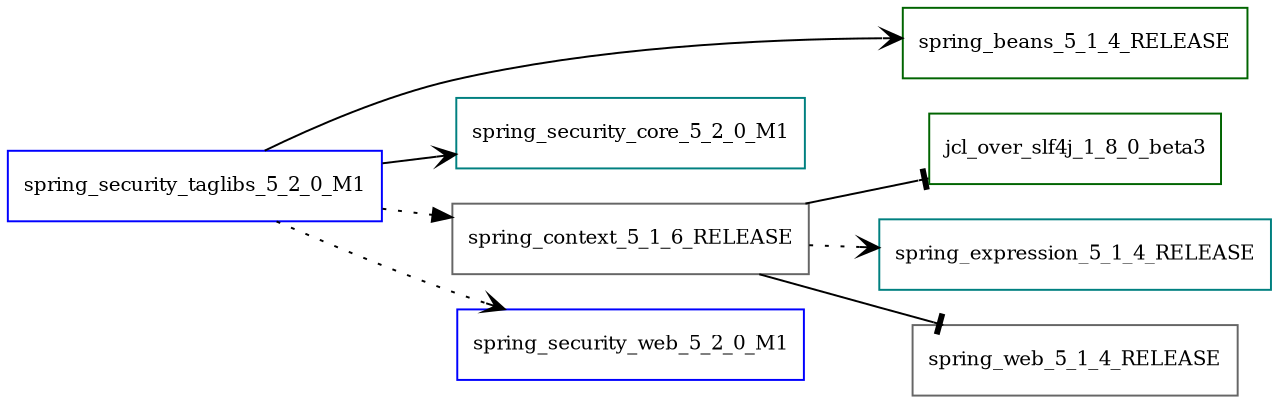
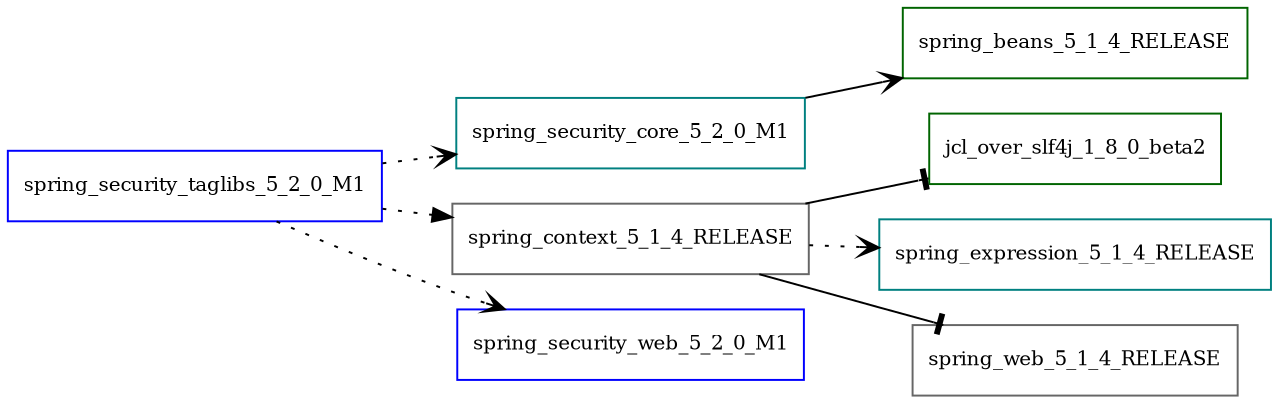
edge "spring_security_taglibs_5_2_0_M1" -> "spring_beans_5_1_4_RELEASE": now "spring_security_core_5_2_0_M1" -> "spring_beans_5_1_4_RELEASE"
node "jcl_over_slf4j_1_8_0_beta3": label "jcl_over_slf4j_1_8_0_beta3" -> "jcl_over_slf4j_1_8_0_beta2"
edge "spring_security_taglibs_5_2_0_M1" -> "spring_security_core_5_2_0_M1": style solid -> dotted
node "spring_context_5_1_6_RELEASE": label "spring_context_5_1_6_RELEASE" -> "spring_context_5_1_4_RELEASE"
